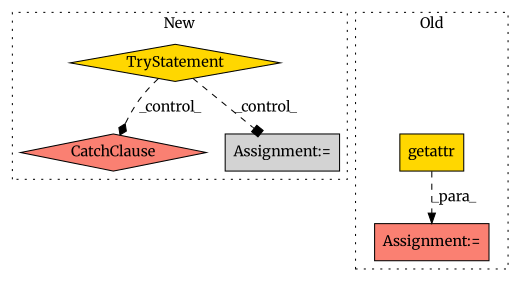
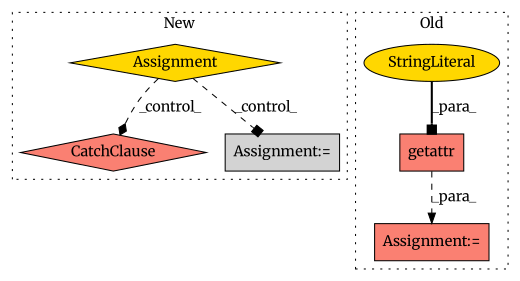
node "TryStatement": label "TryStatement" -> "Assignment"
node "StringLiteral": added
node "getattr": fillcolor gold -> salmon
